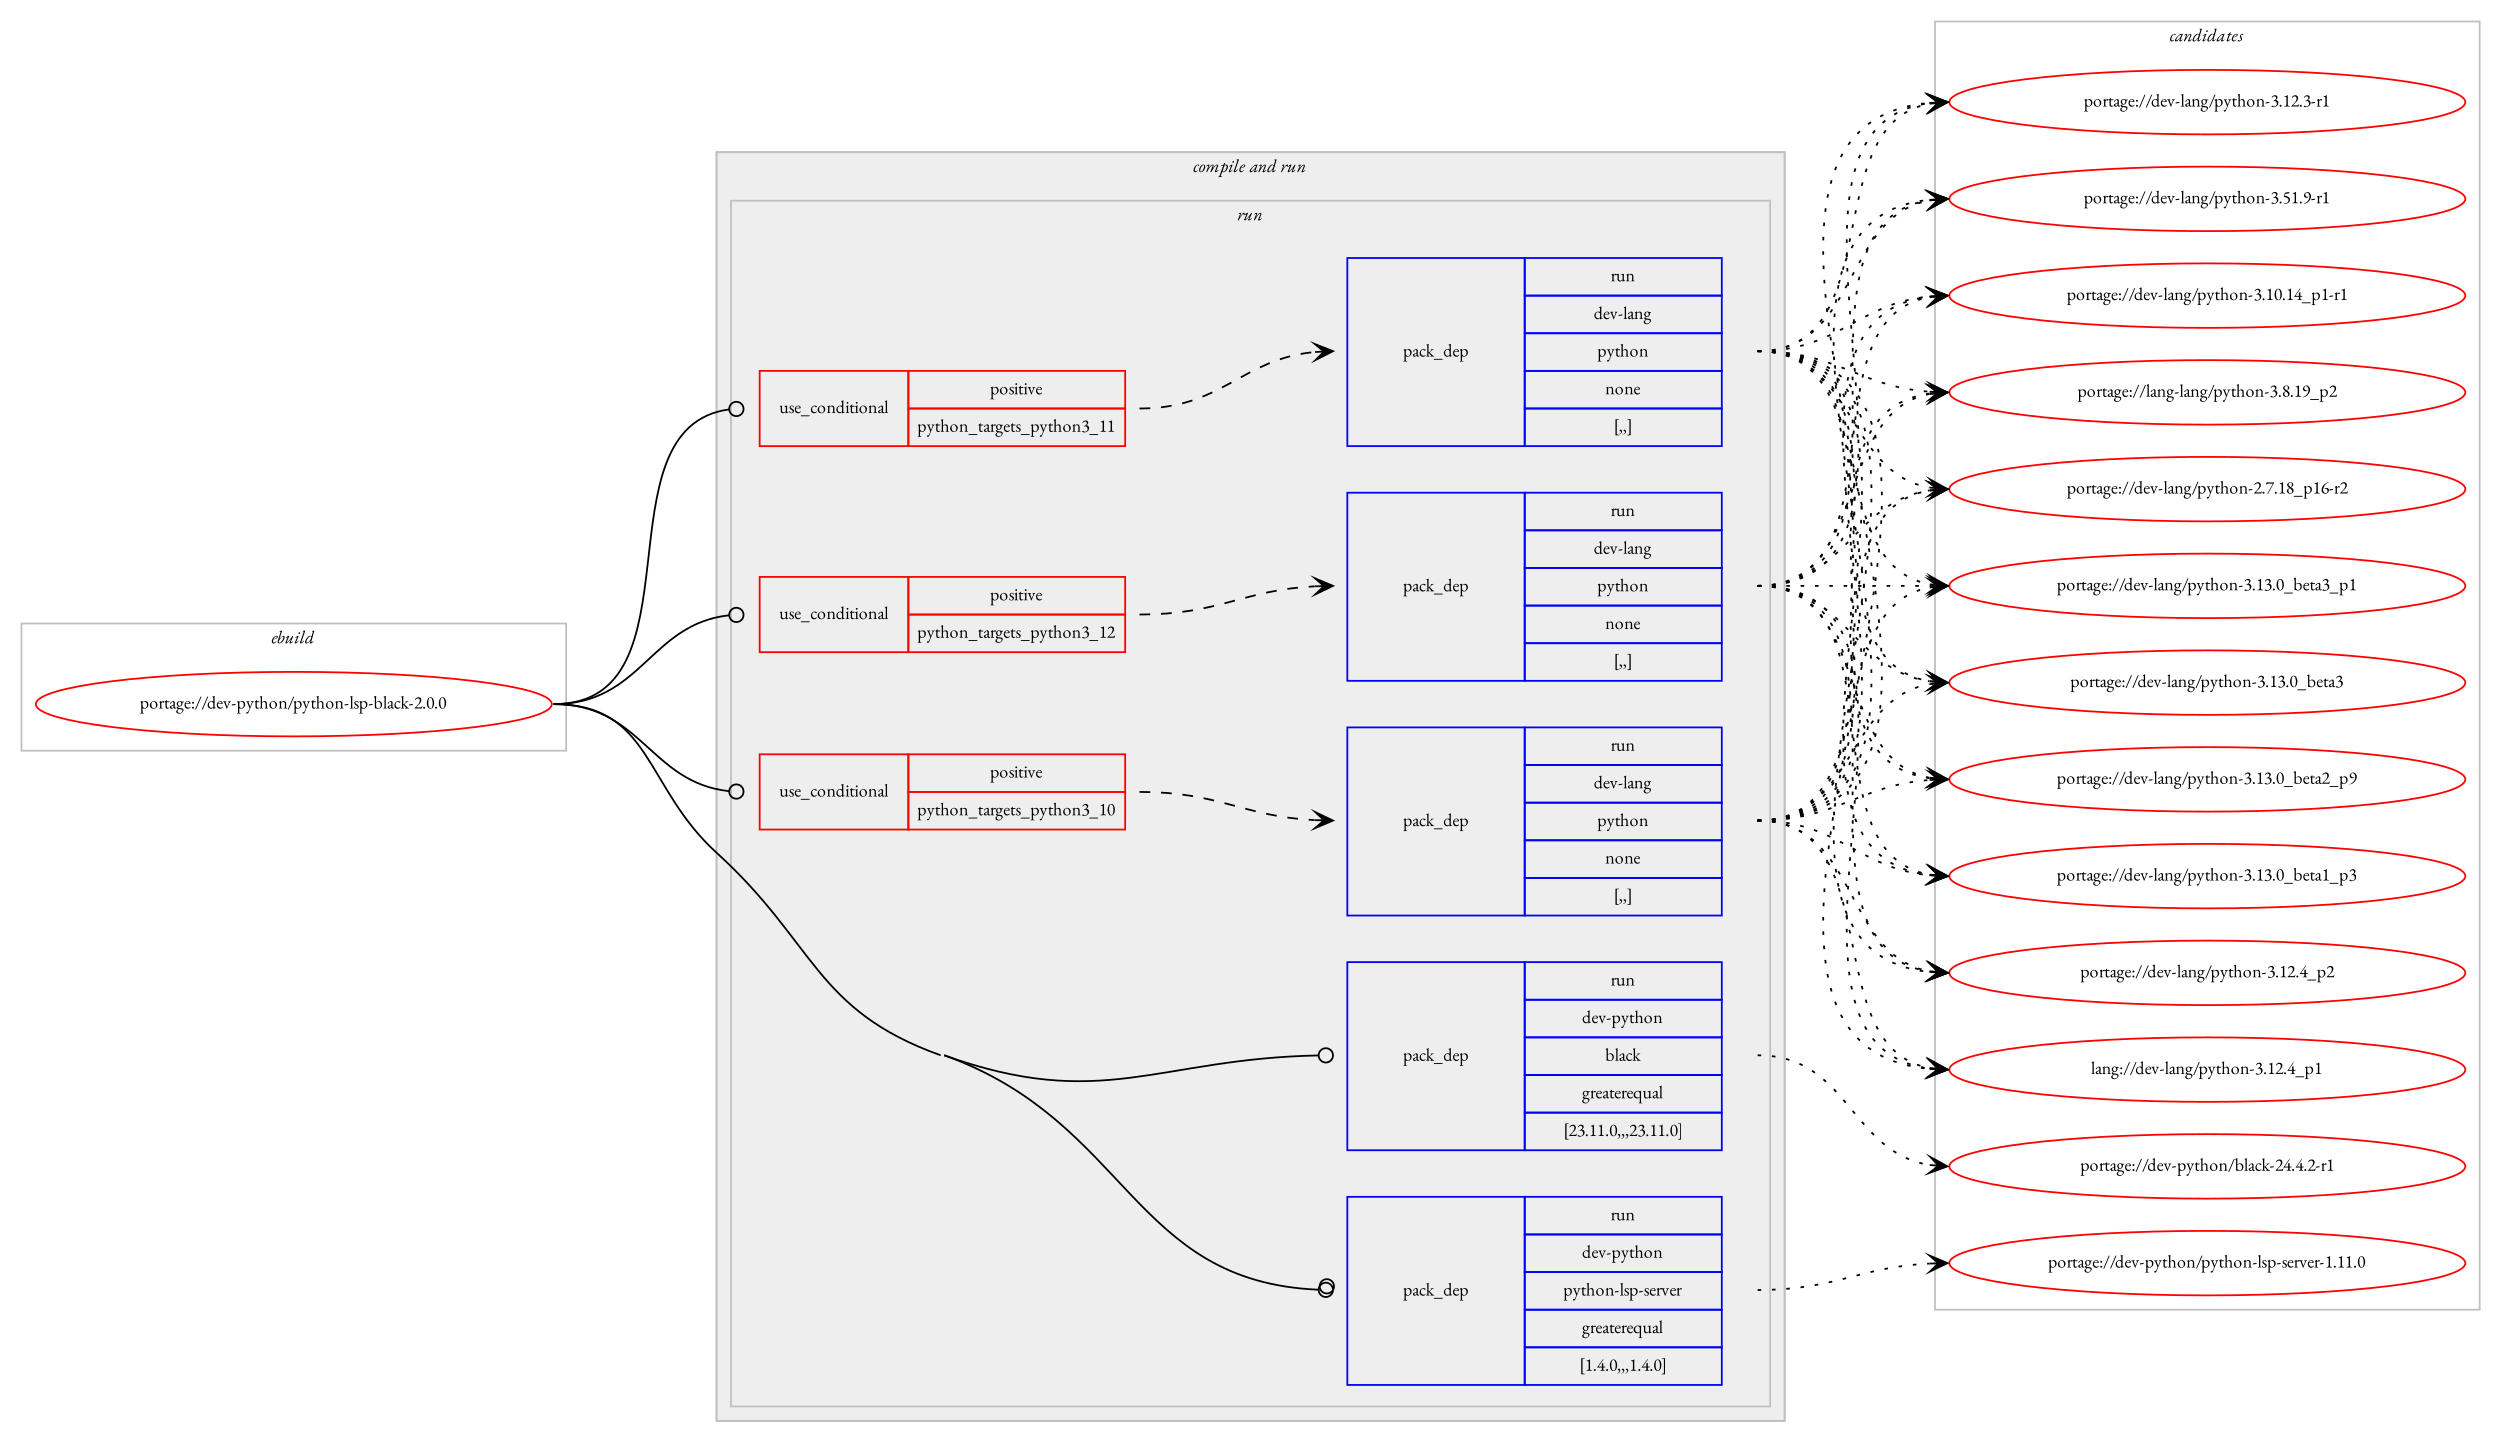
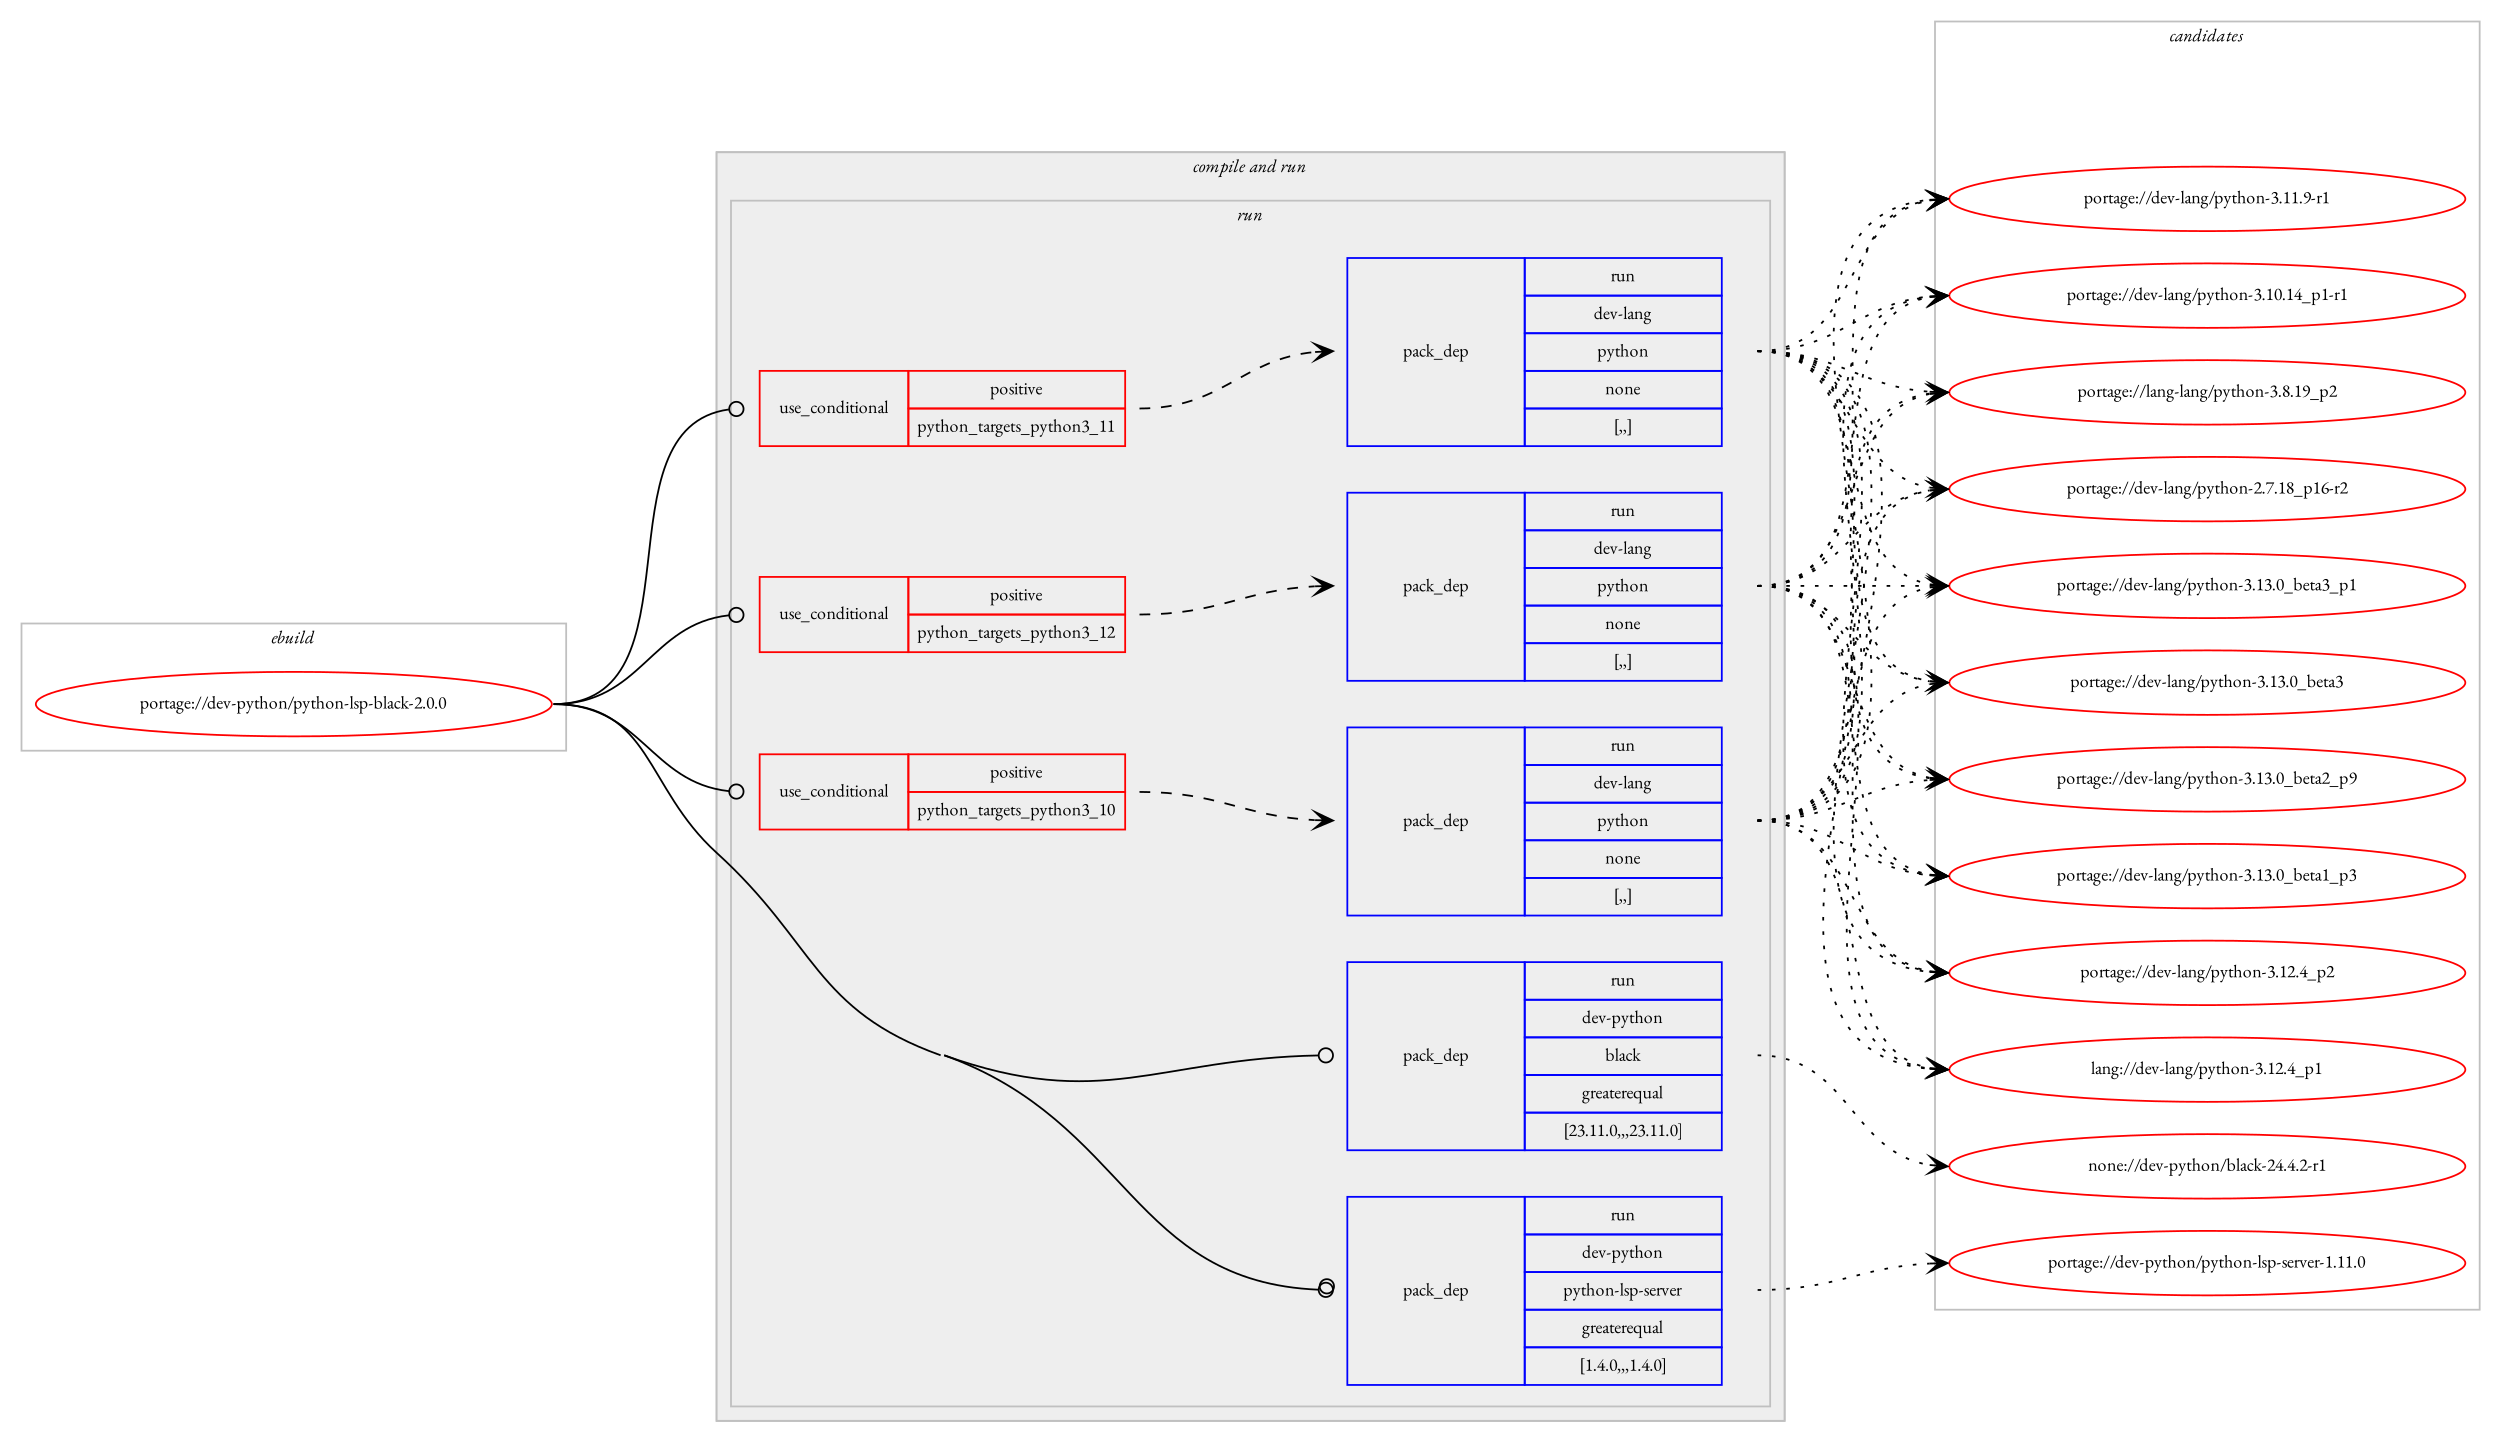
node "portage://dev-lang/python-3.12.3-r1": removed
node "portage://dev-lang/python-3.51.9-r1": label "portage://dev-lang/python-3.51.9-r1" -> "portage://dev-lang/python-3.11.9-r1"
node "portage://dev-python/black-24.4.2-r1": label "portage://dev-python/black-24.4.2-r1" -> "none://dev-python/black-24.4.2-r1"
